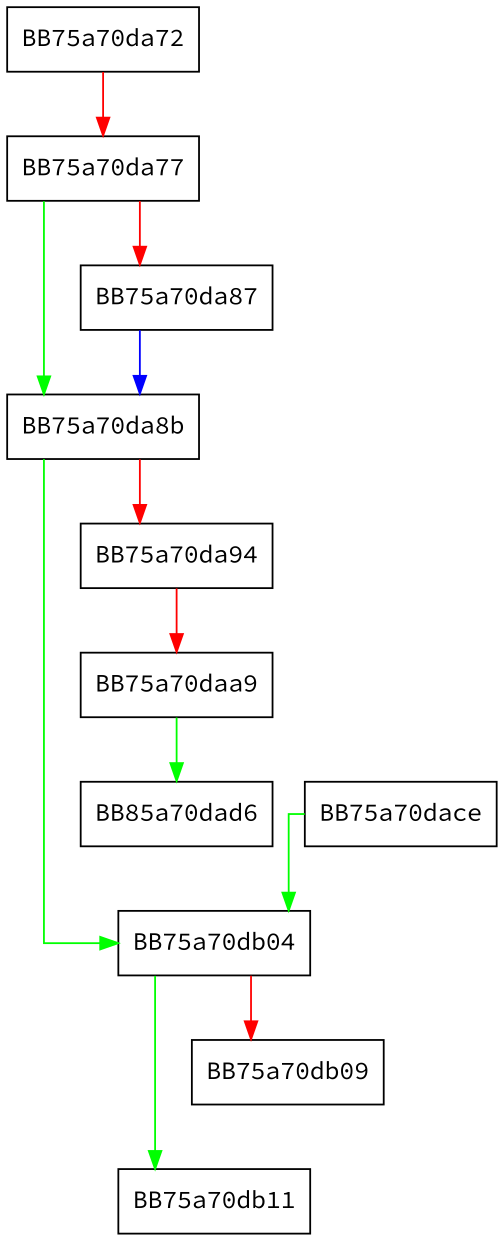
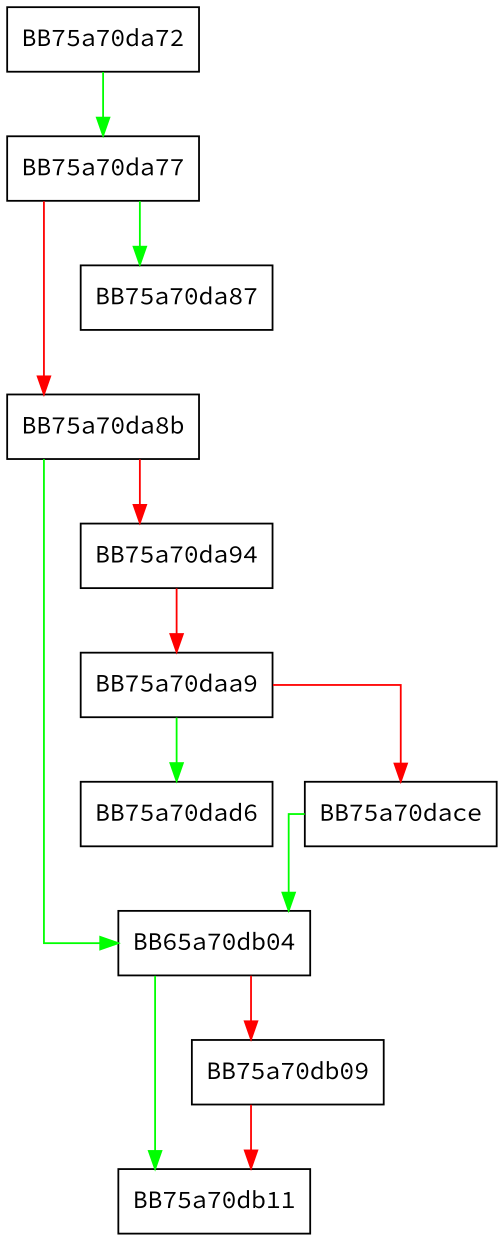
edge "BB75a70da72" -> "BB75a70da77": color red -> green
edge "BB75a70da77" -> "BB75a70da87": color red -> green
edge "BB75a70da77" -> "BB75a70da8b": color green -> red
edge "BB75a70da87" -> "BB75a70da8b": removed
edge "BB75a70daa9" -> "BB75a70dace": added
node "BB85a70dad6": label "BB85a70dad6" -> "BB75a70dad6"
node "BB75a70db04": label "BB75a70db04" -> "BB65a70db04"
edge "BB75a70db09" -> "BB75a70db11": added
